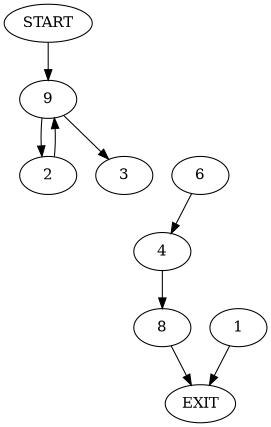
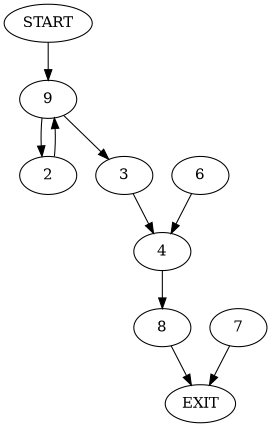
edge "3" -> "4": added
node "1": label "1" -> "7"
